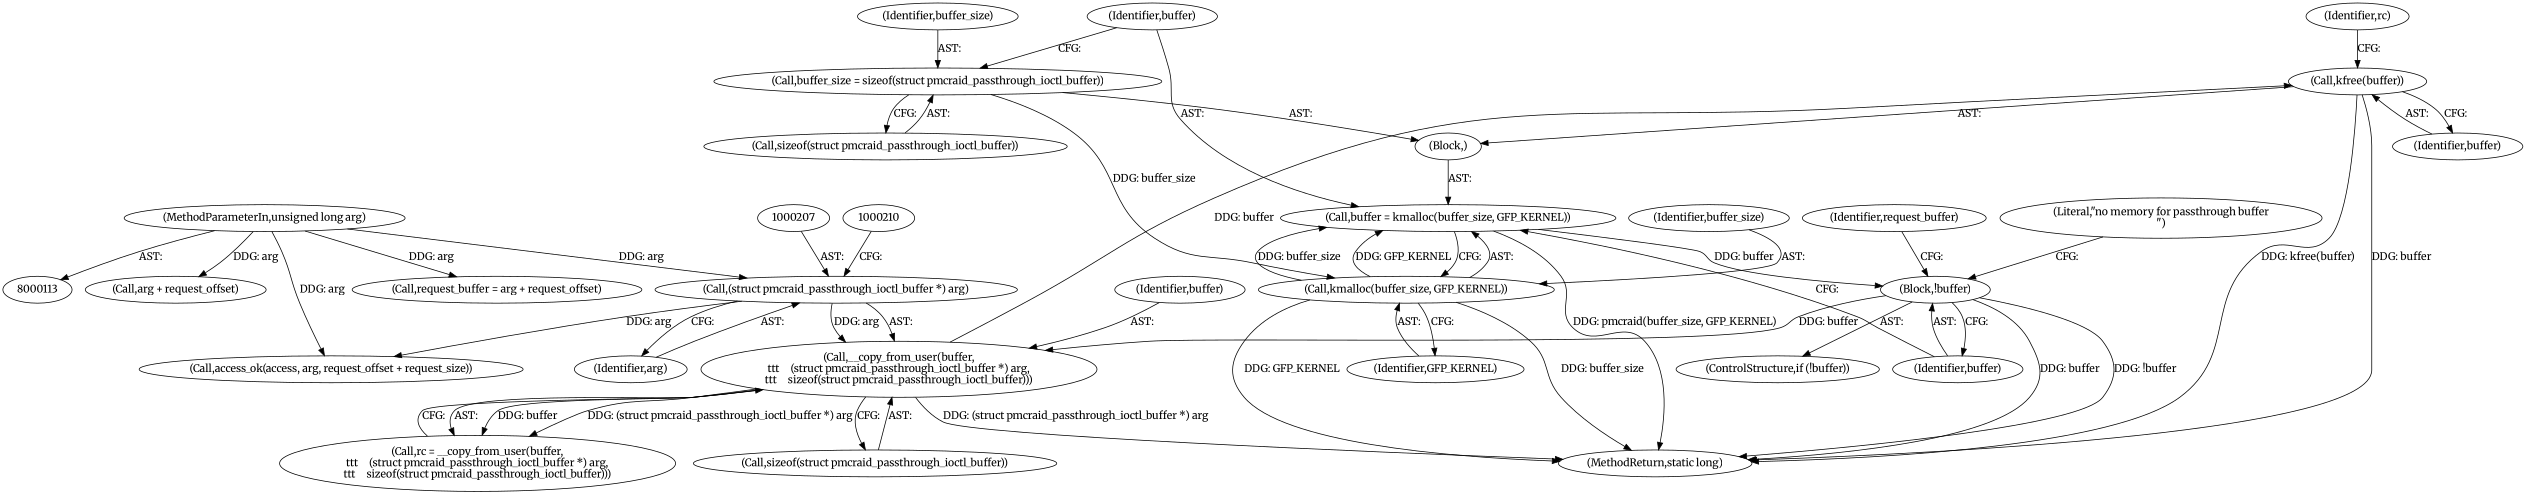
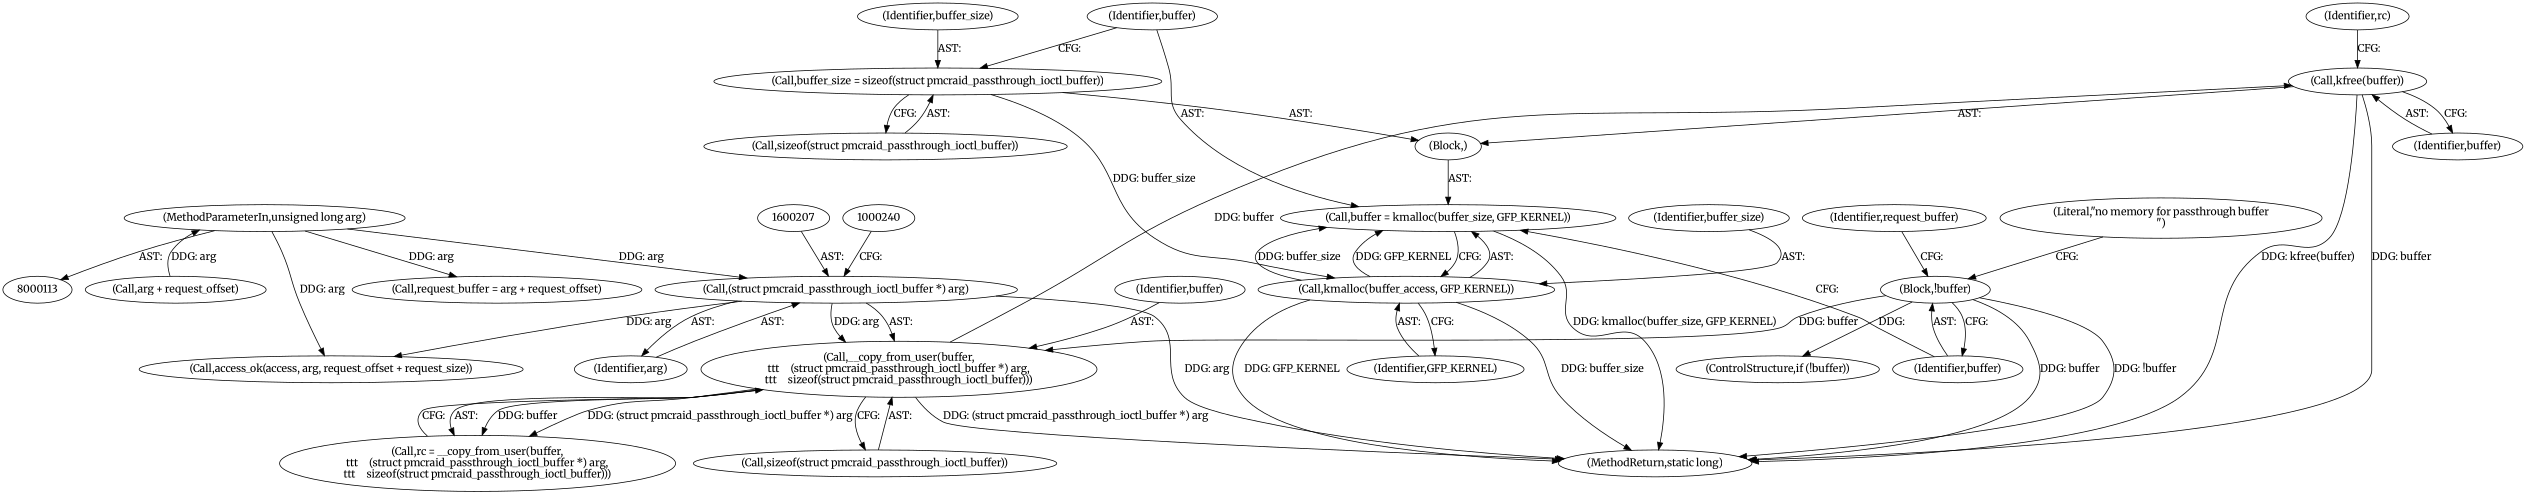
node "1000207": label "1000207" -> "1600207"
node "1000210": label "1000210" -> "1000240"
edge "(MethodParameterIn,unsigned long arg)" -> "(Call,arg + request_offset)": reversed
edge "(Call,buffer = kmalloc(buffer_size, GFP_KERNEL))" -> "(Block,!buffer)": removed, label "DDG: buffer"
node "(Call,kmalloc(buffer_size, GFP_KERNEL))": label "(Call,kmalloc(buffer_size, GFP_KERNEL))" -> "(Call,kmalloc(buffer_access, GFP_KERNEL))"
edge "(Call,(struct pmcraid_passthrough_ioctl_buffer *) arg)" -> "(Identifier,arg)": label "CFG: " -> "AST: "
edge "(Call,buffer = kmalloc(buffer_size, GFP_KERNEL))" -> "(MethodReturn,static long)": label "DDG: pmcraid(buffer_size, GFP_KERNEL)" -> "DDG: kmalloc(buffer_size, GFP_KERNEL)"
edge "(Block,!buffer)" -> "(ControlStructure,if (!buffer))": label "AST: " -> "DDG: "
edge "(Call,(struct pmcraid_passthrough_ioctl_buffer *) arg)" -> "(MethodReturn,static long)": added, label "DDG: arg"
